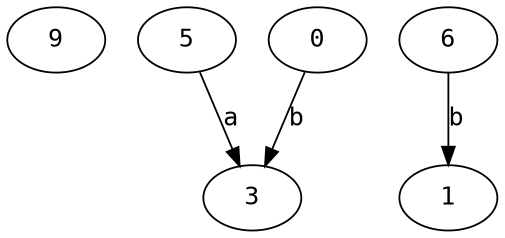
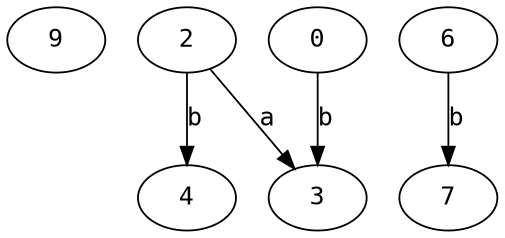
node "5": label "5" -> "2"
node "4": added
node "1": label "1" -> "7"
